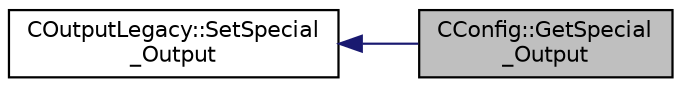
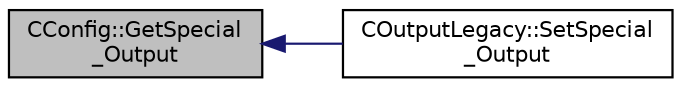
edge "CConfig::GetSpecial _Output" -> "COutputLegacy::SetSpecial _Output": reversed
